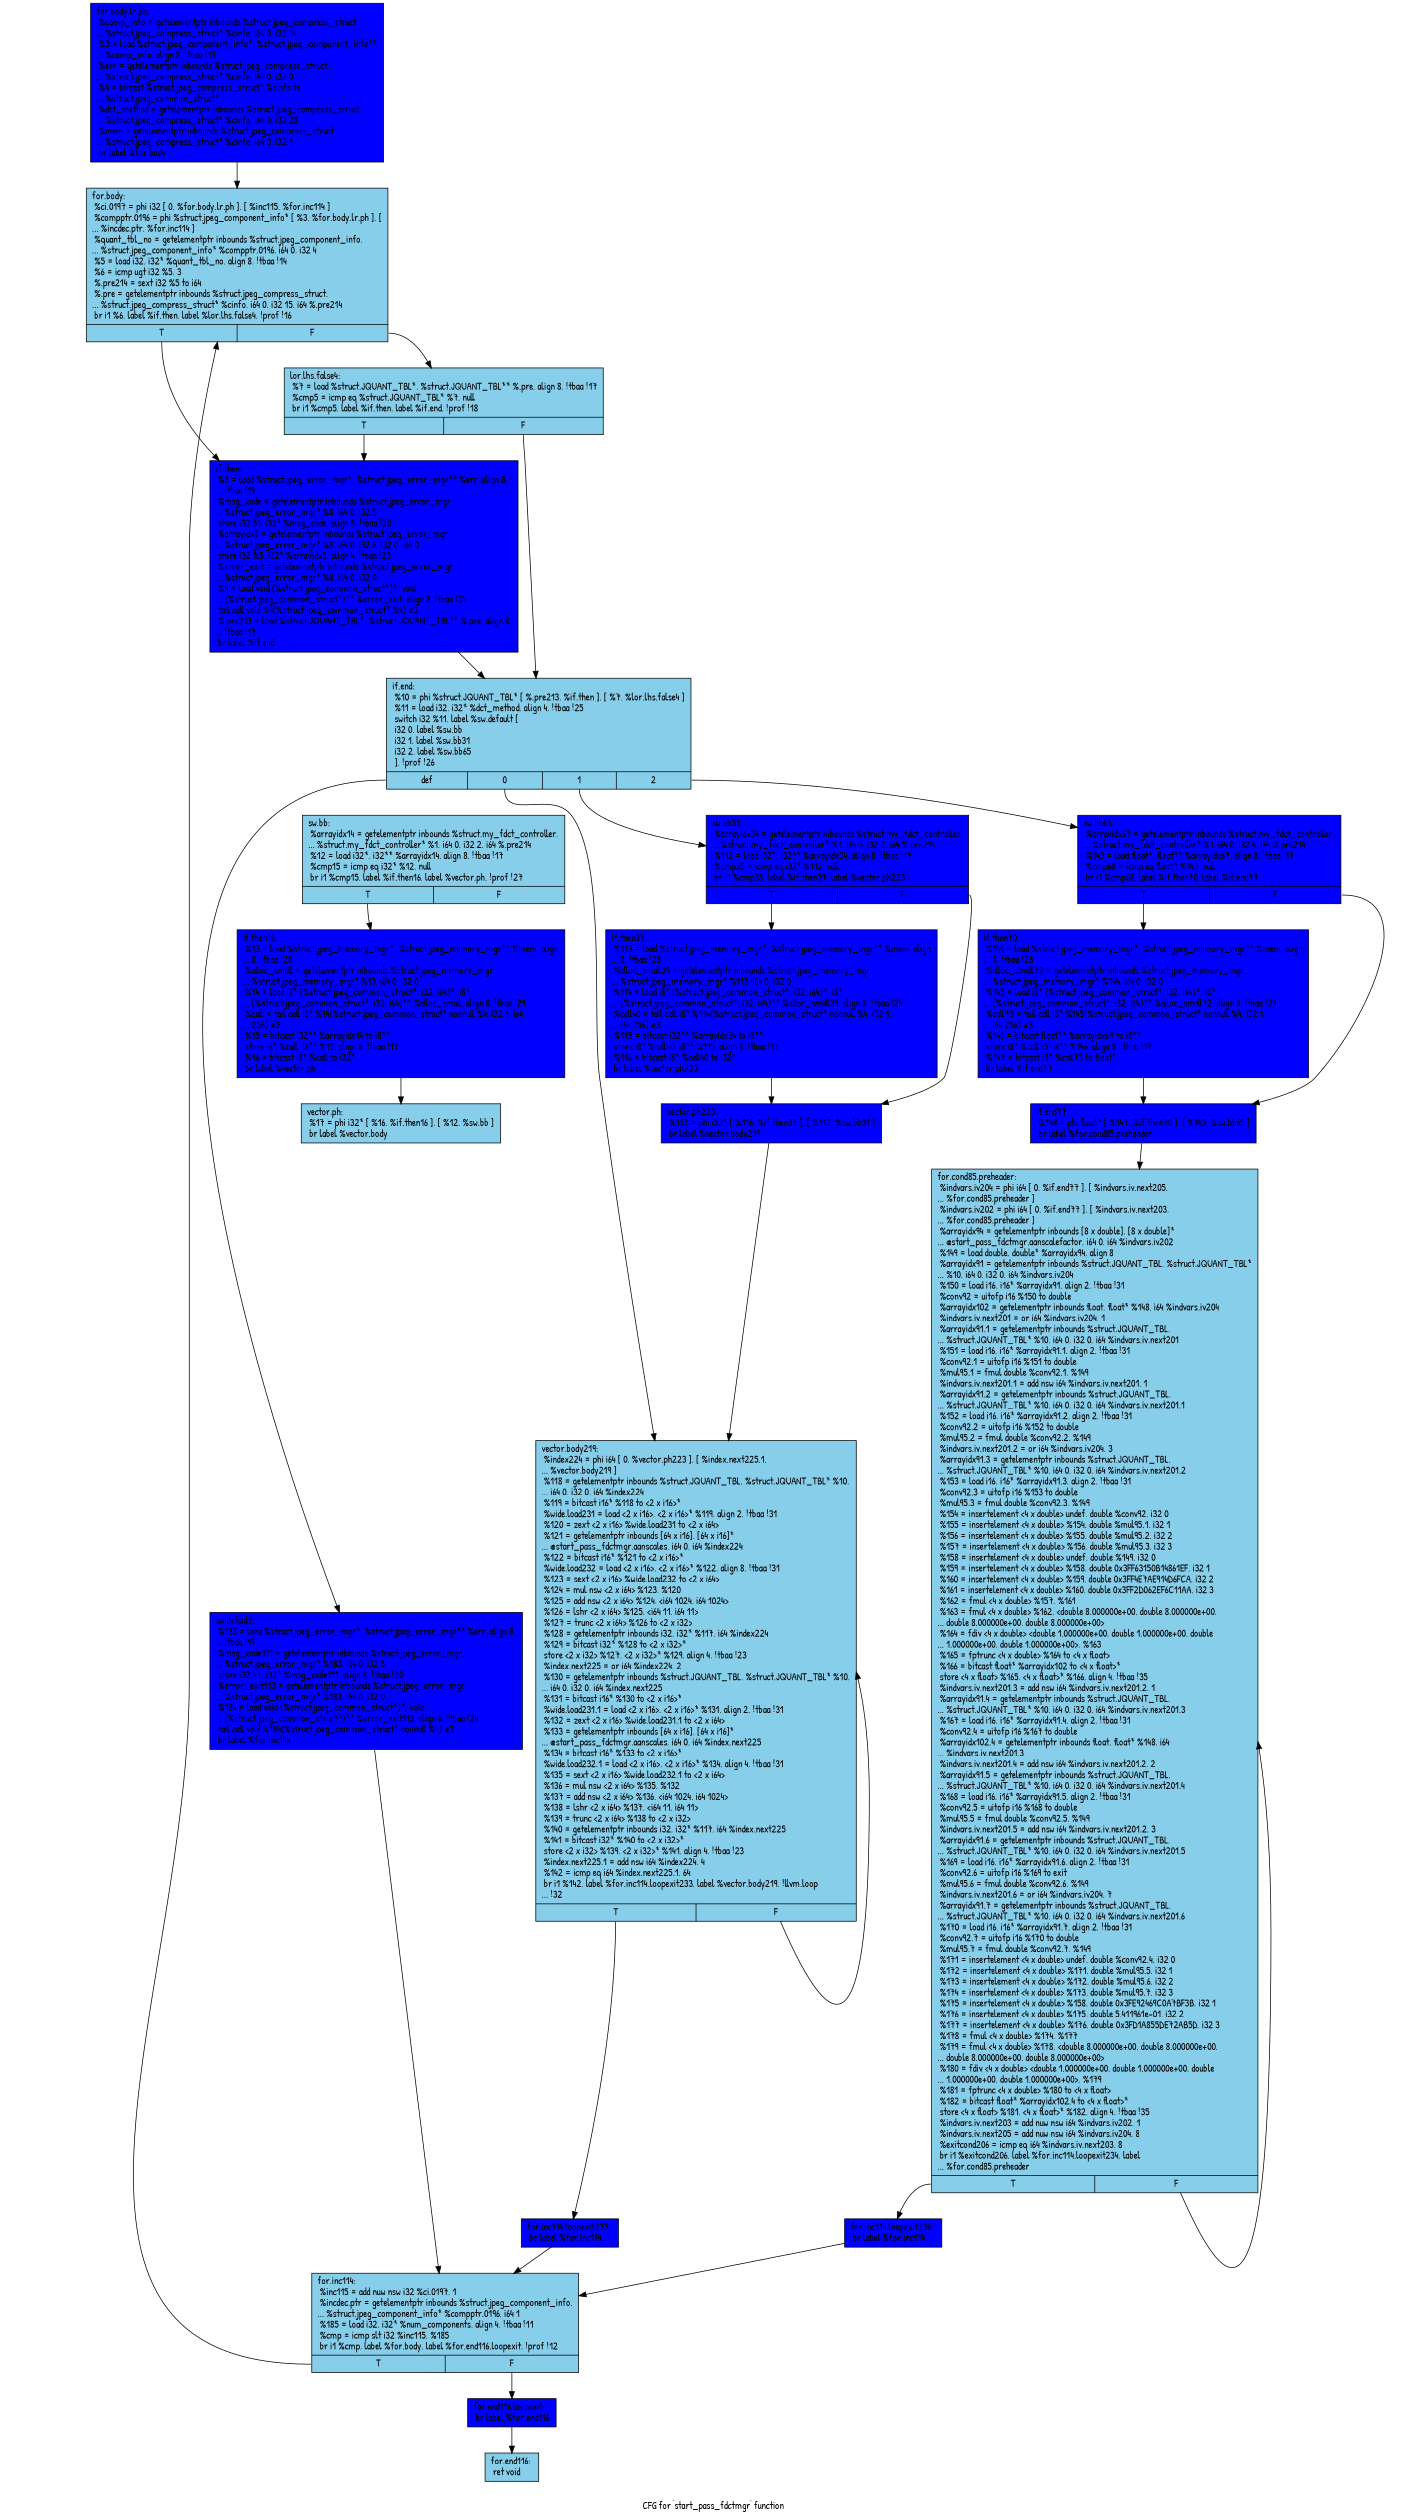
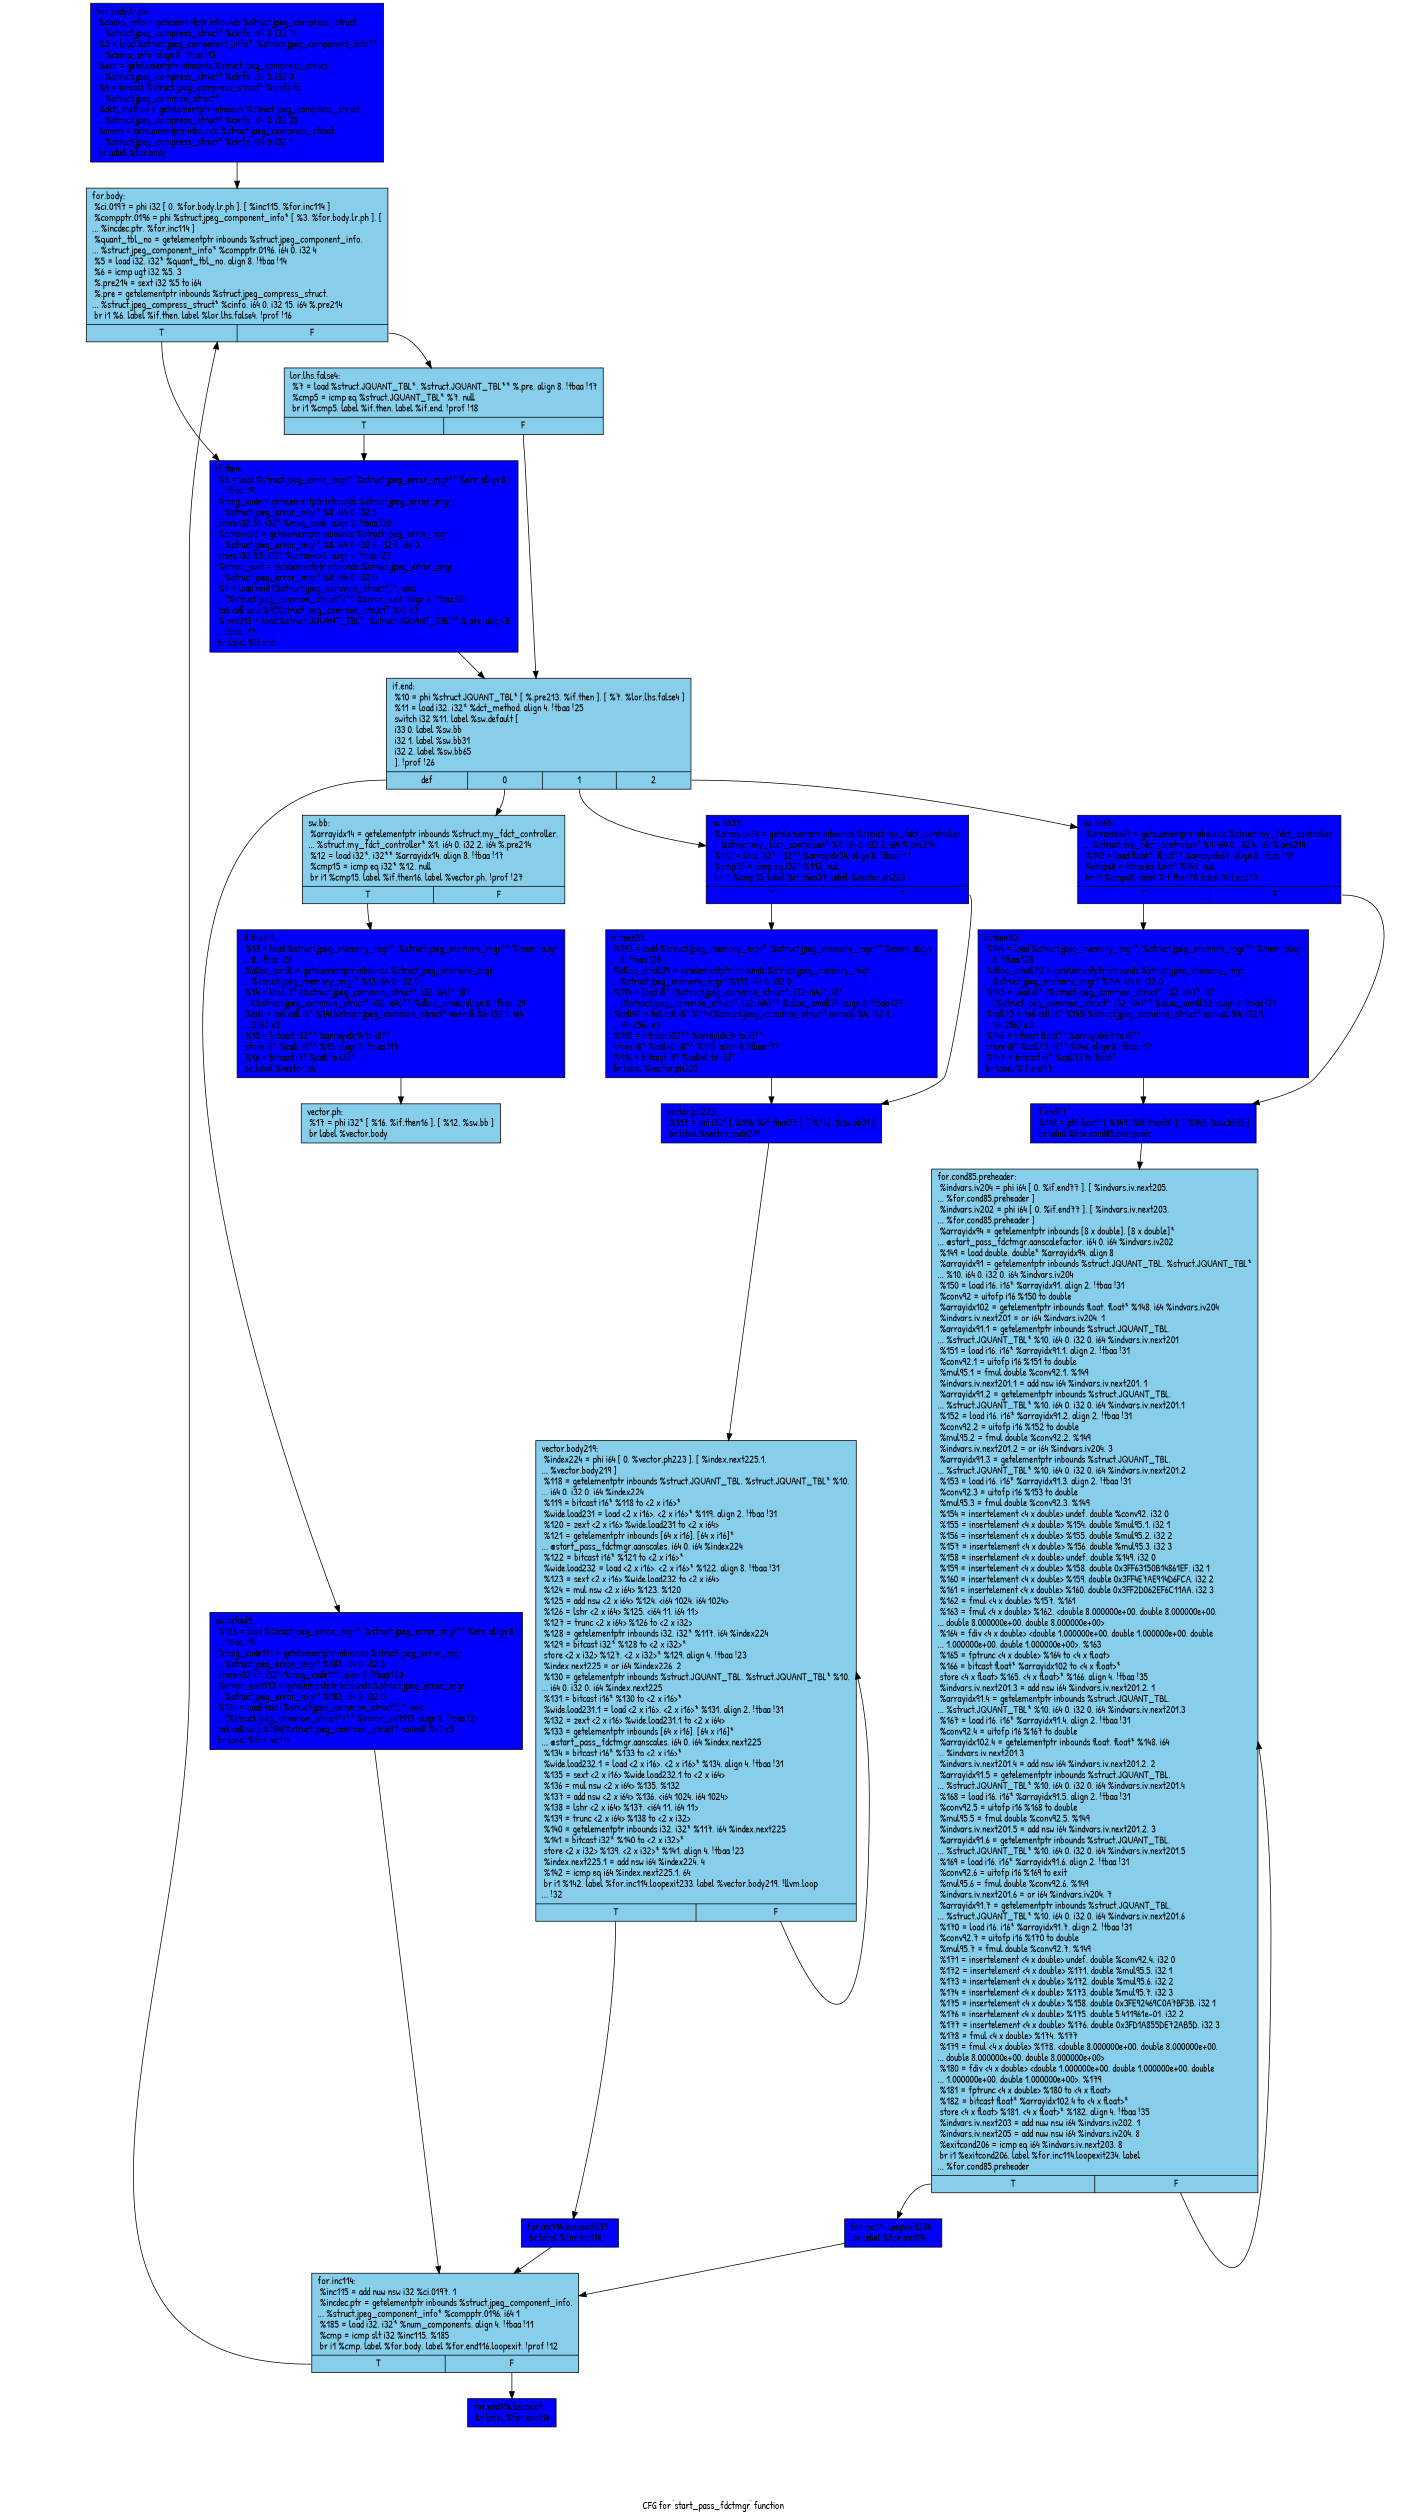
node "if.end:": text "i32 0, label %sw.bb" -> "i33 0, label %sw.bb"
edge "if.end:" -> "vector.body219:": now "if.end:" -> "sw.bb:"
node "vector.body219:": text "%index.next225 = or i64 %index224, 2" -> "%index.next225 = or i64 %index226, 2"
node "for.end116:": removed
